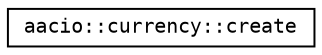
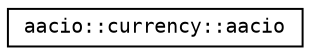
node "aacio::currency::create": label "aacio::currency::create" -> "aacio::currency::aacio"
